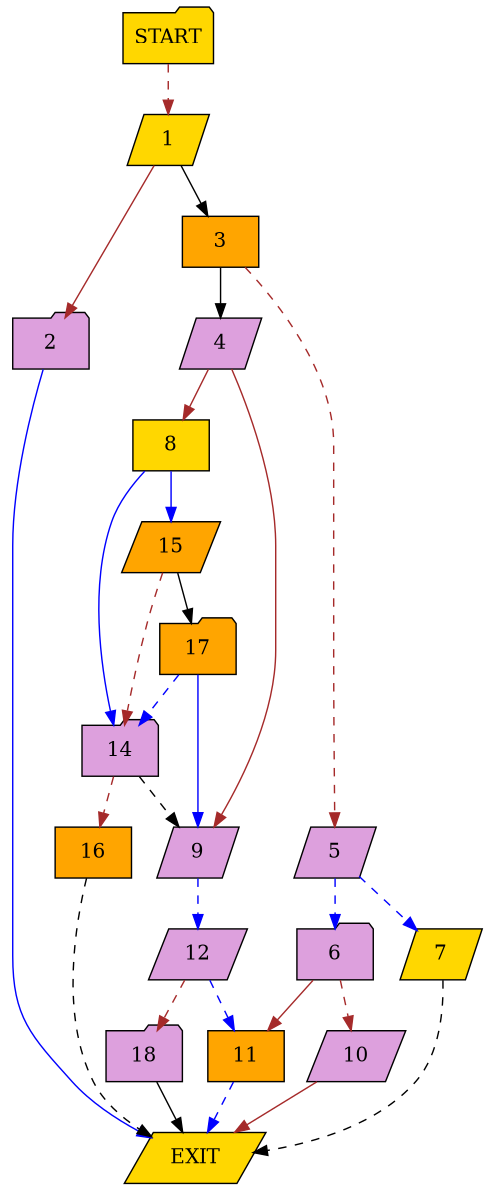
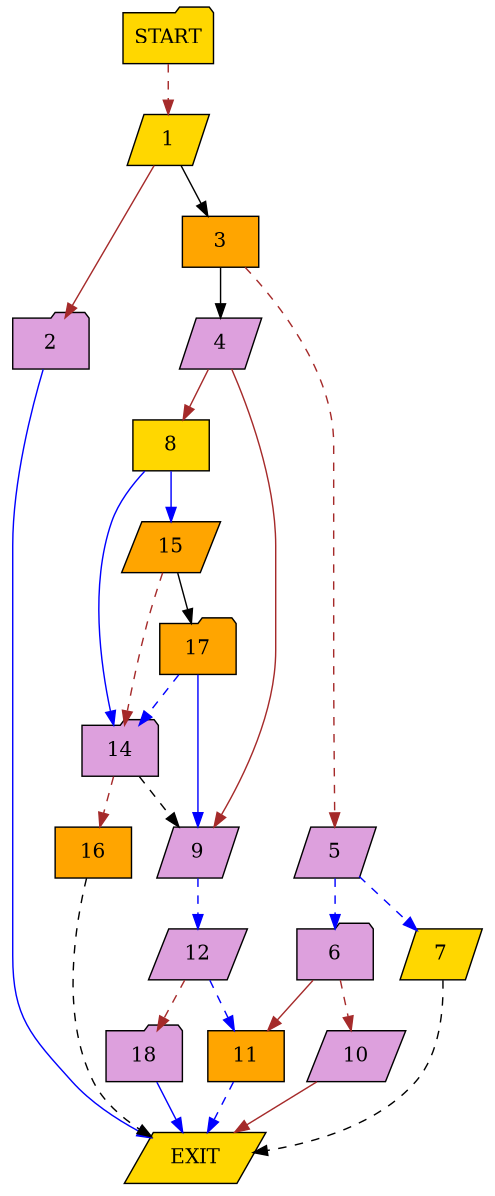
edge "18" -> "EXIT": color black -> blue
